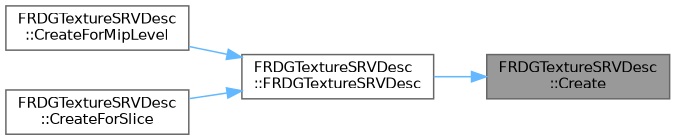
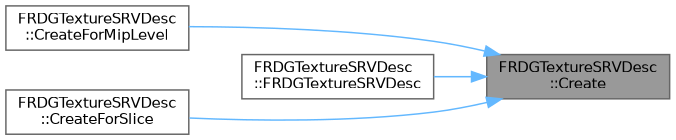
edge "FRDGTextureSRVDesc ::CreateForMipLevel" -> "FRDGTextureSRVDesc ::FRDGTextureSRVDesc": now "FRDGTextureSRVDesc ::CreateForMipLevel" -> "FRDGTextureSRVDesc ::Create"
edge "FRDGTextureSRVDesc ::CreateForSlice" -> "FRDGTextureSRVDesc ::FRDGTextureSRVDesc": now "FRDGTextureSRVDesc ::CreateForSlice" -> "FRDGTextureSRVDesc ::Create"
